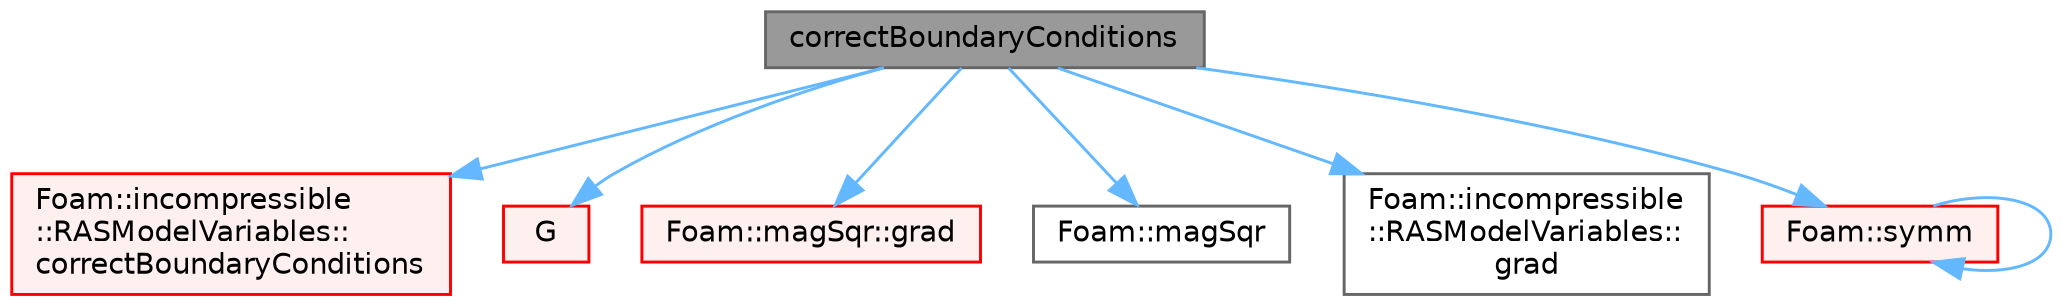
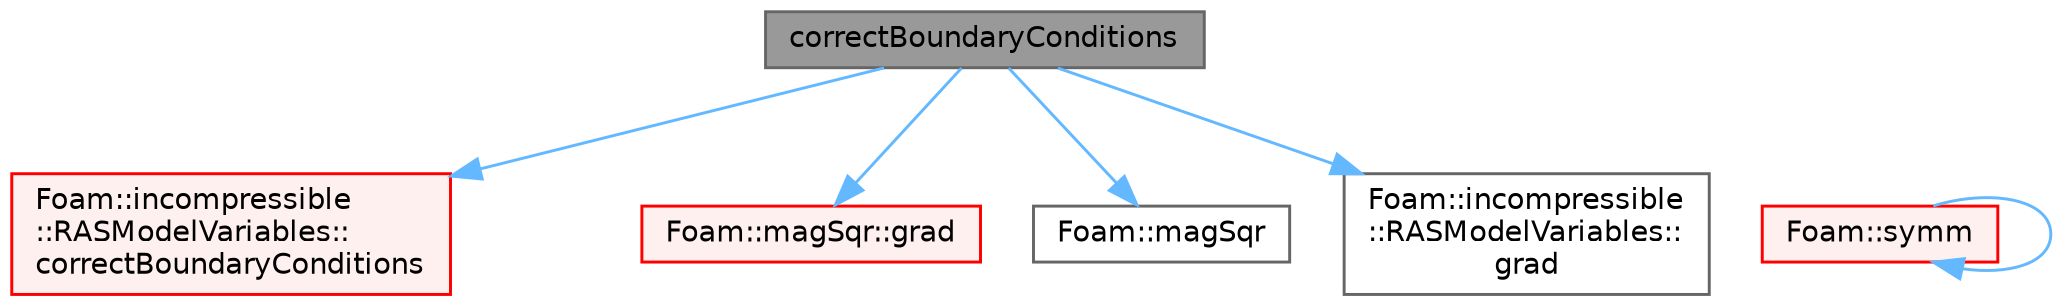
edge "correctBoundaryConditions" -> "Foam::symm": removed
node "G": removed
